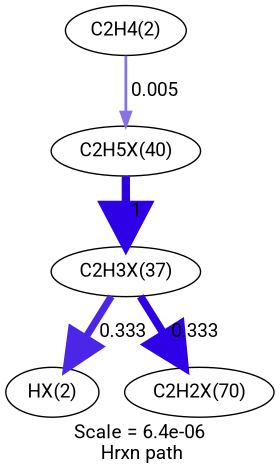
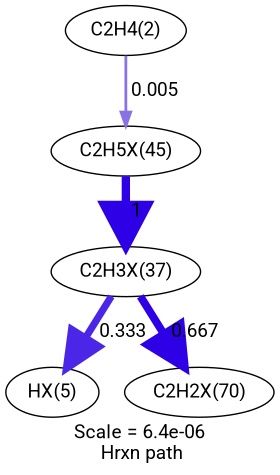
node "C2H5X(40)": label "C2H5X(40)" -> "C2H5X(45)"
edge "C2H3X(37)" -> "C2H2X(70)": label " 0.333" -> " 0.667"
node "HX(2)": label "HX(2)" -> "HX(5)"
